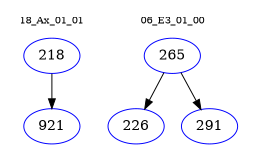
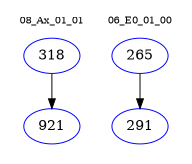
cluster "18_Ax_01_01": label "18_Ax_01_01" -> "08_Ax_01_01"
cluster "06_E3_01_00": label "06_E3_01_00" -> "06_E0_01_00"
node "218": label "218" -> "318"
node "226": removed
